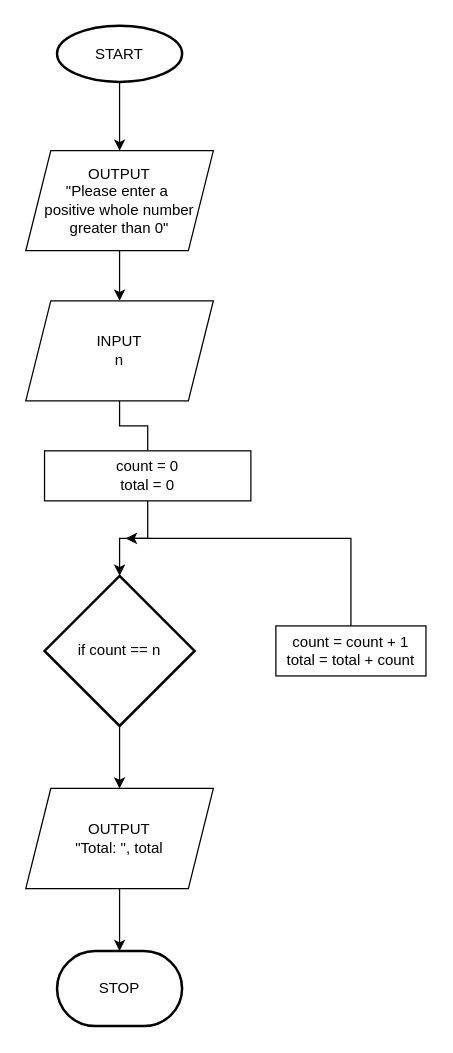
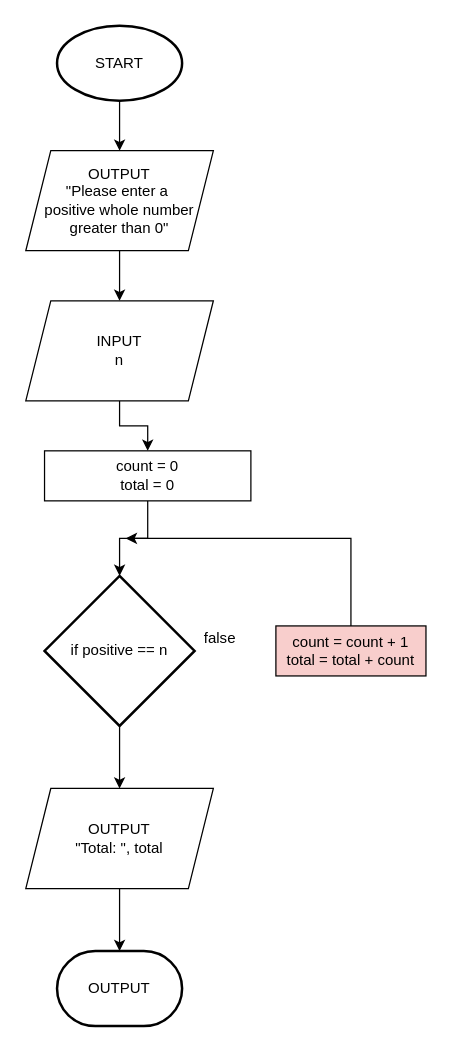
node "START": size 125x56 -> 125x75
edge "INPUT n" -- "count = 0 total = 0": arrowhead none -> classic
node "false": added
node "if count == n": label "if count == n" -> "if positive == n"
node "count = count + 1 total = total + count": fillcolor #ffffff -> #f8cecc
node "STOP": label "STOP" -> "OUTPUT"
